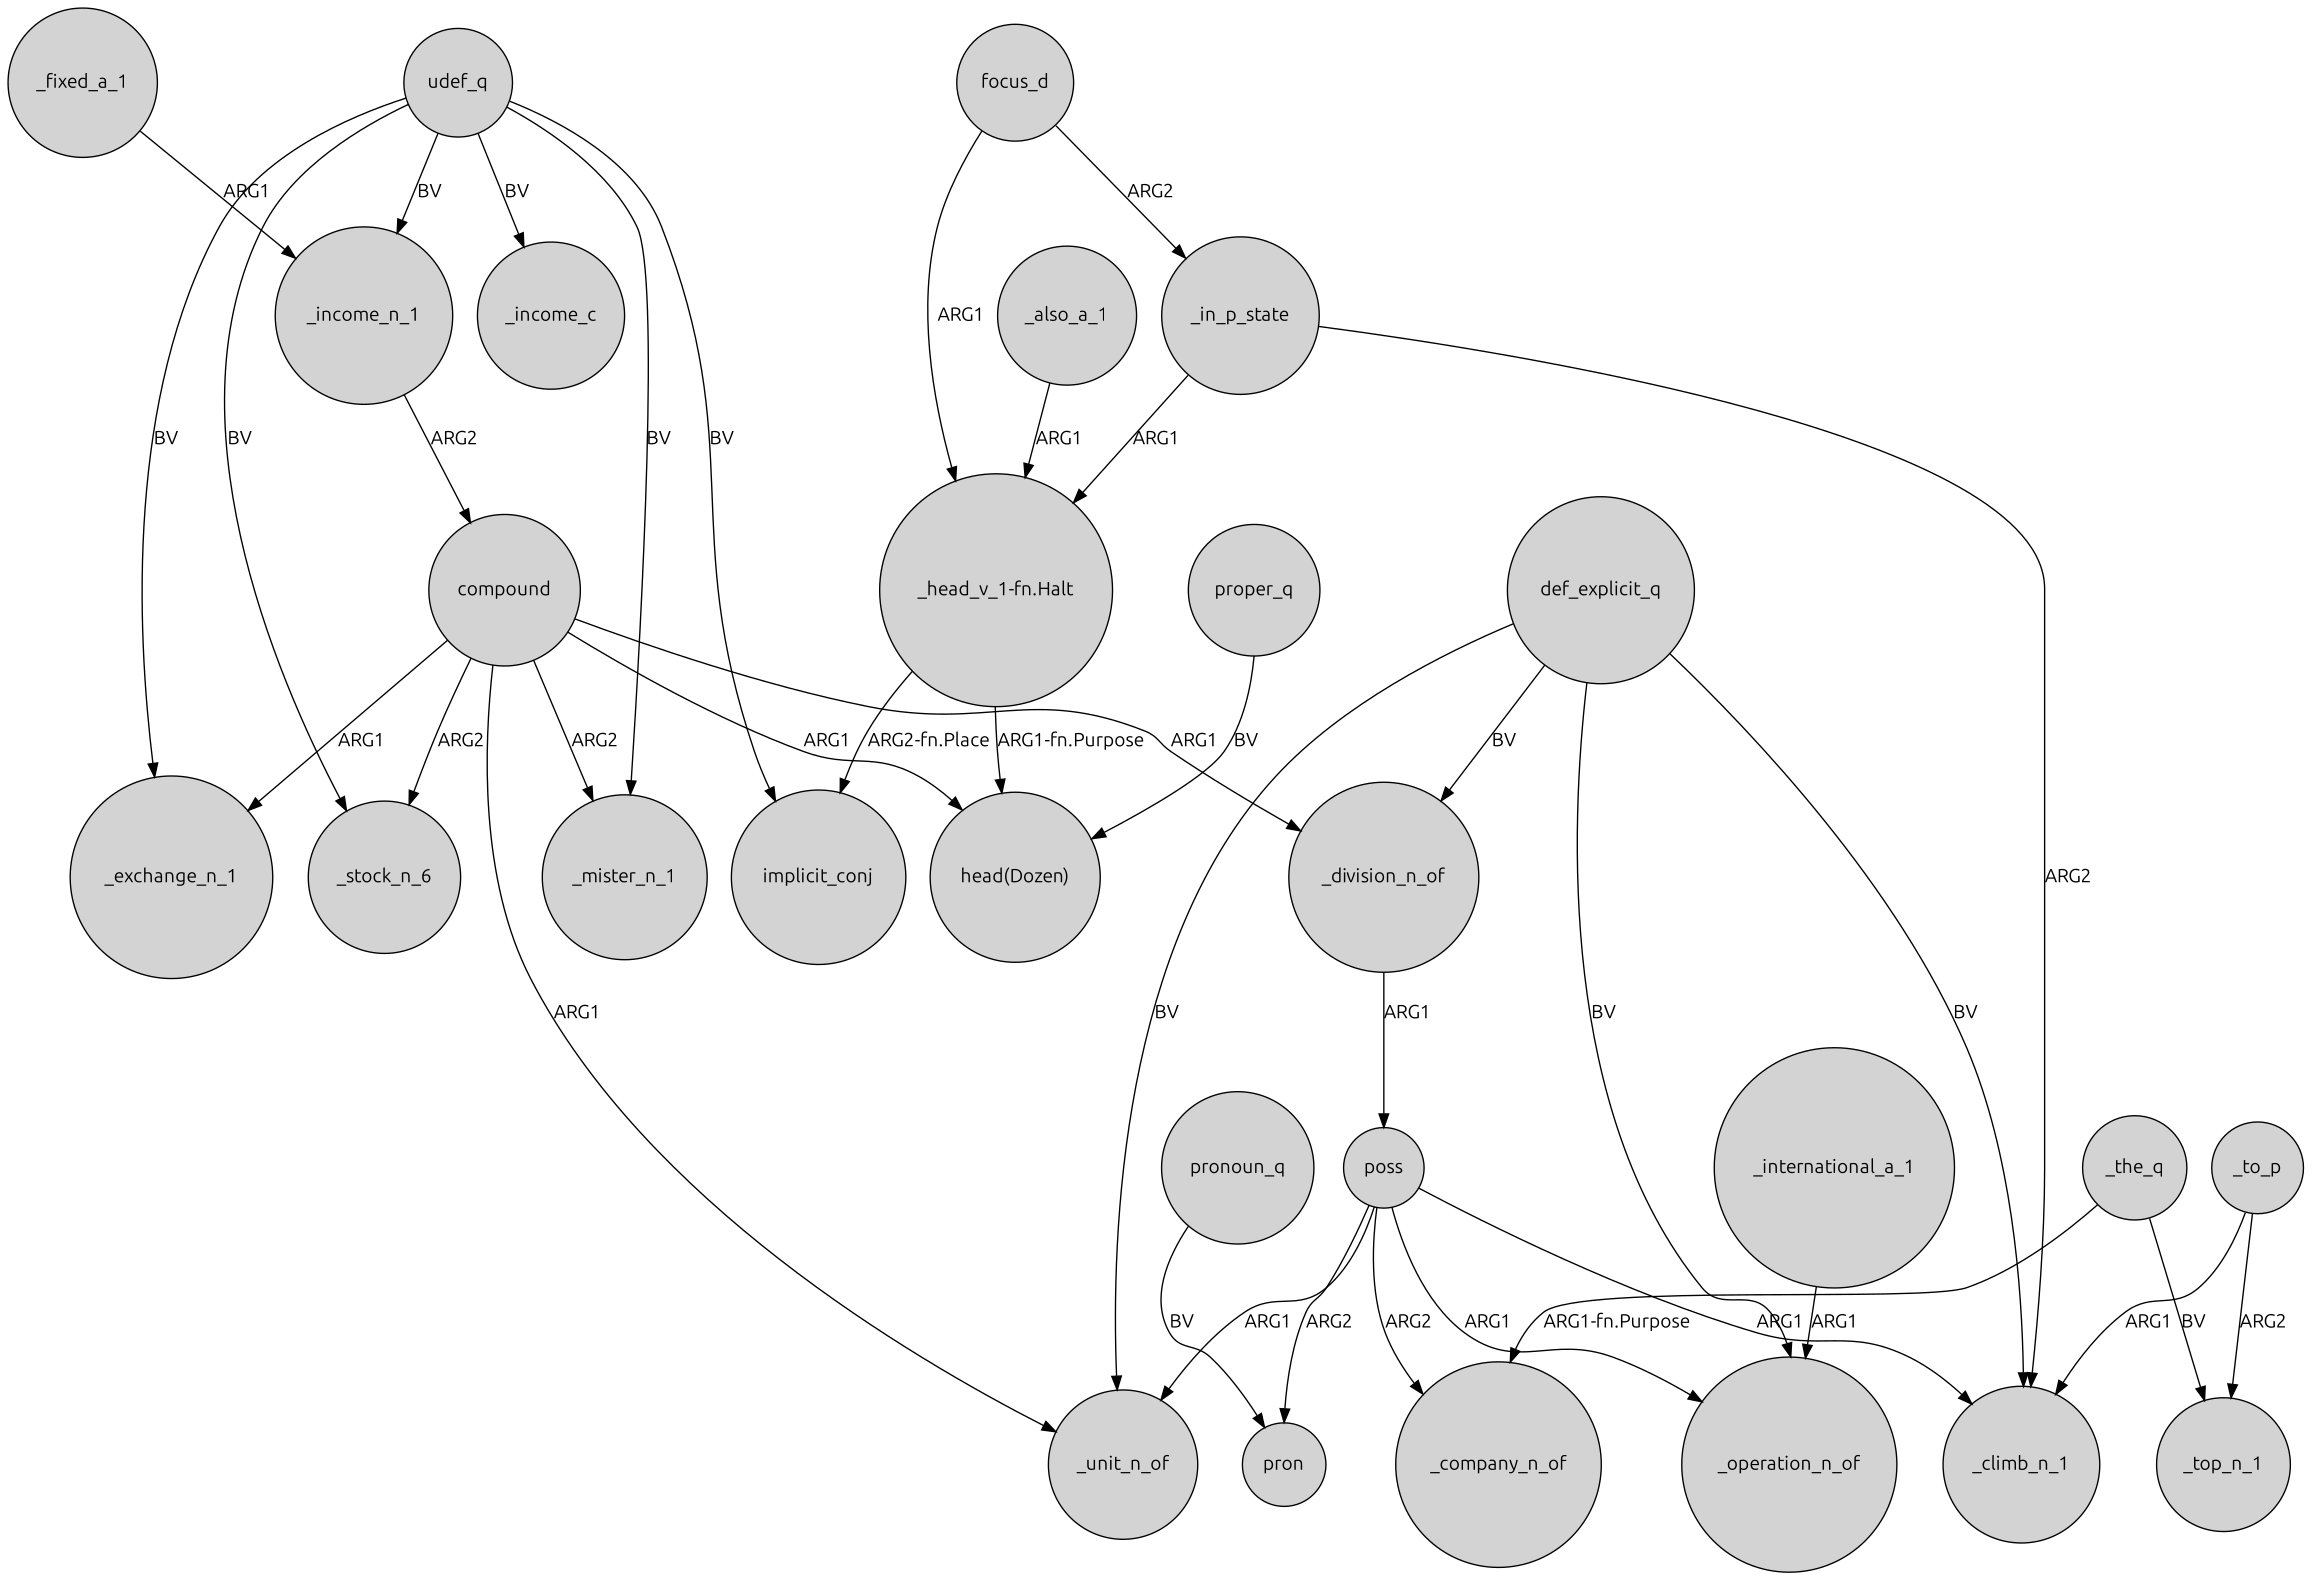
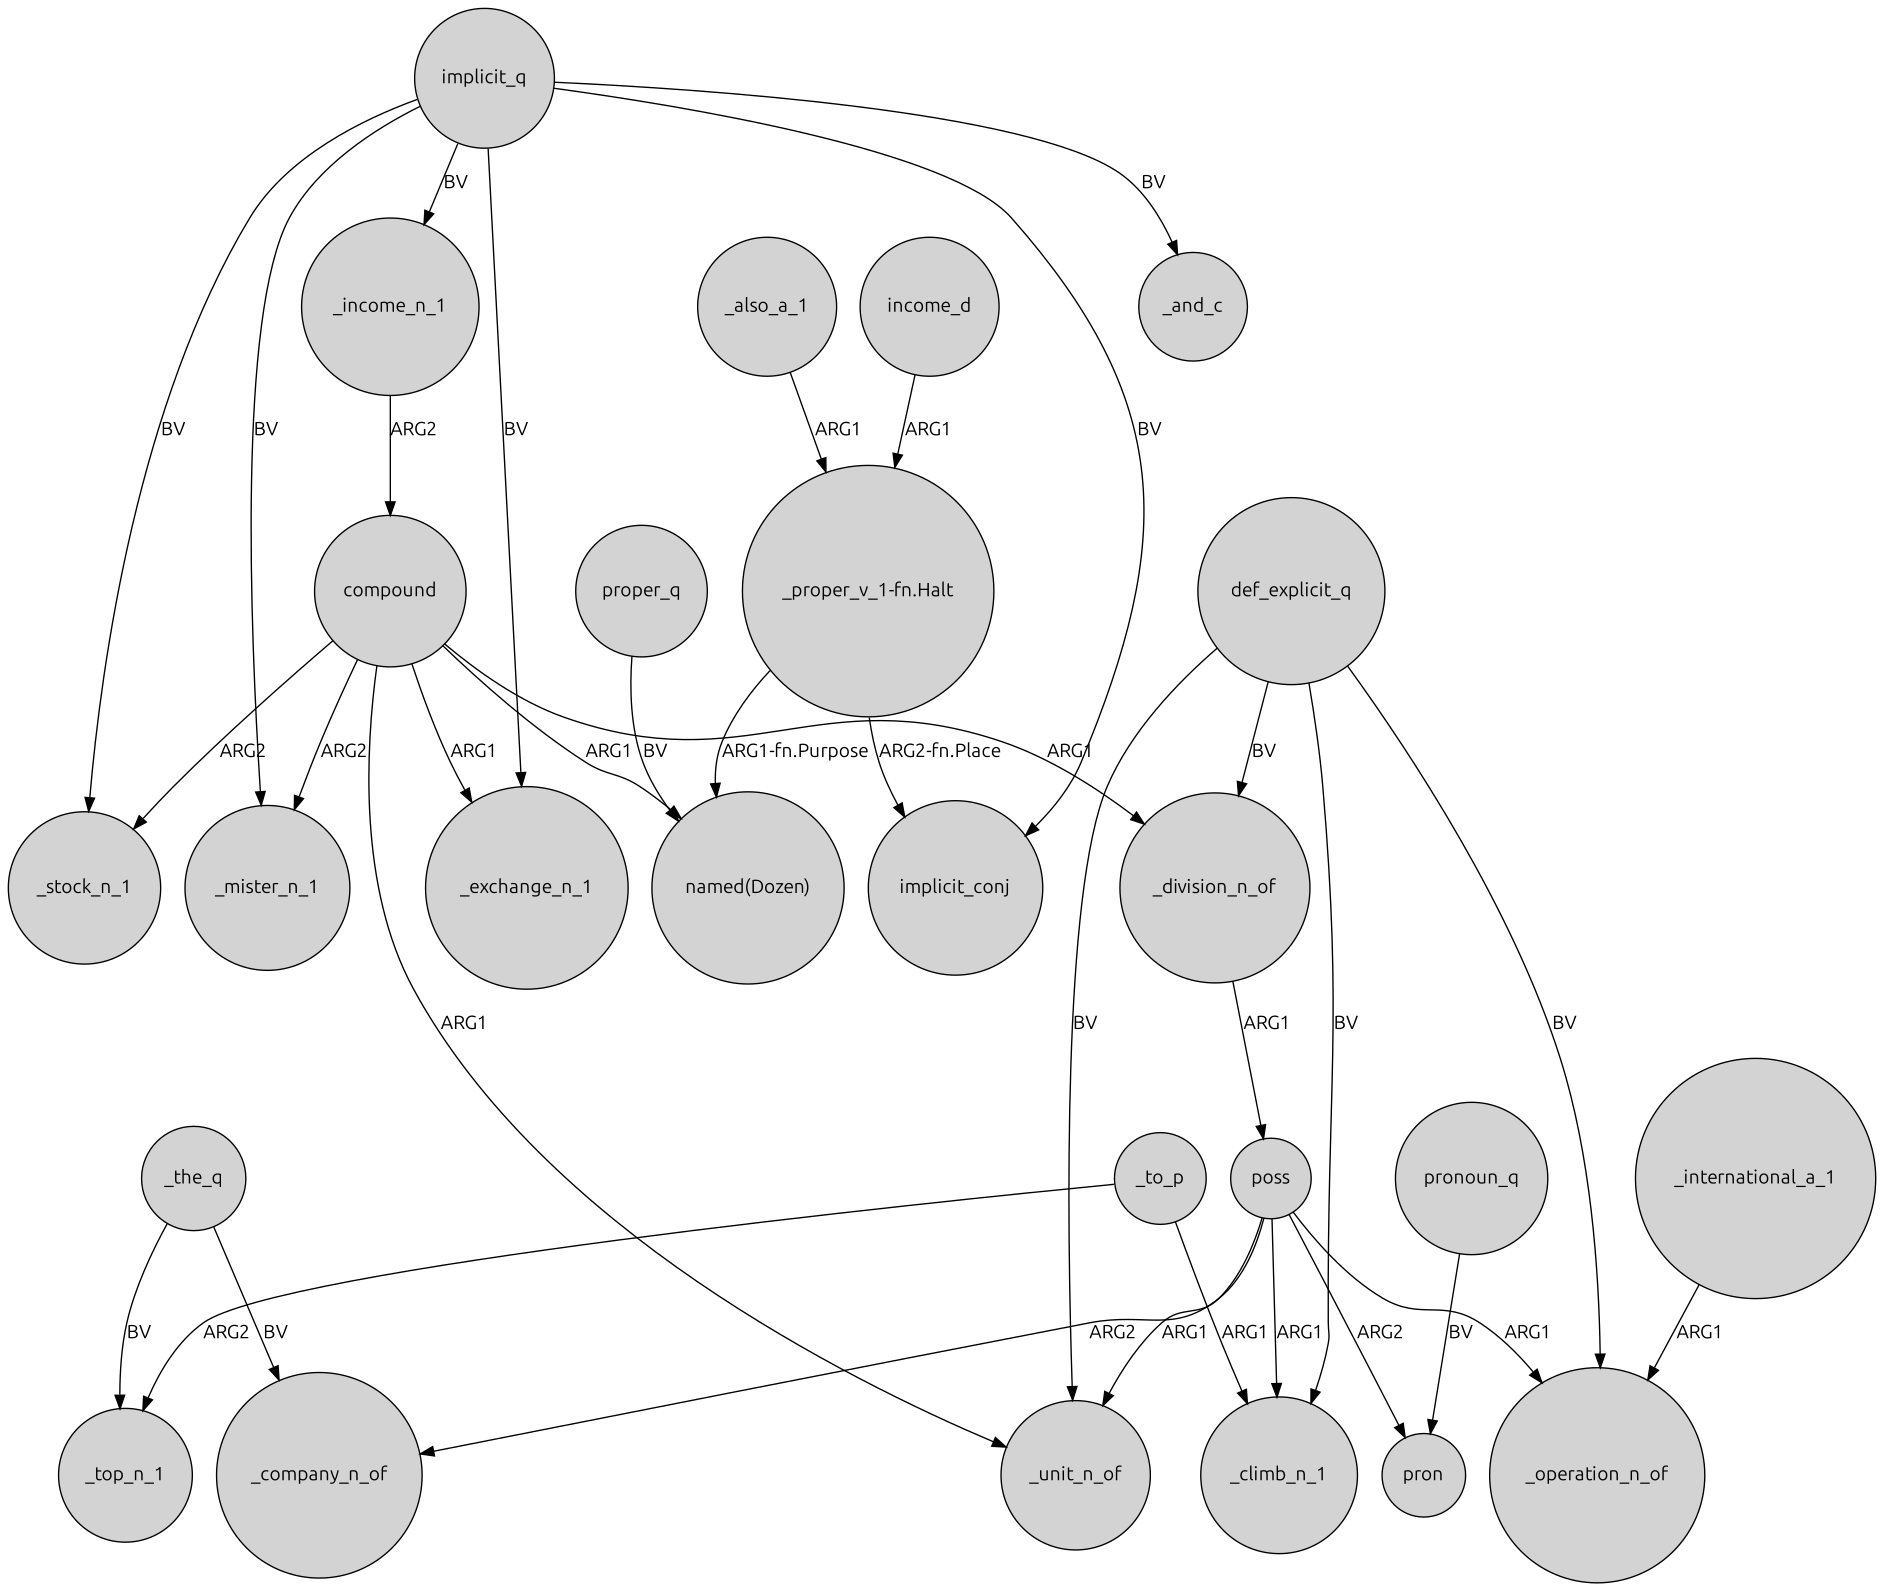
node "_fixed_a_1": removed
node "udef_q": label "udef_q" -> "implicit_q"
node "focus_d": label "focus_d" -> "income_d"
node "_income_c": label "_income_c" -> "_and_c"
node "_in_p_state": removed
node "_head_v_1-fn.Halt": label "_head_v_1-fn.Halt" -> "_proper_v_1-fn.Halt"
node "_stock_n_6": label "_stock_n_6" -> "_stock_n_1"
node "head(Dozen)": label "head(Dozen)" -> "named(Dozen)"
edge "_the_q" -> "_company_n_of": label "ARG1-fn.Purpose" -> "BV"
